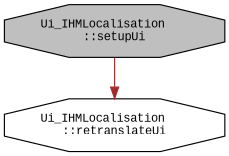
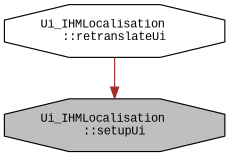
edge "Ui_IHMLocalisation ::setupUi" -> "Ui_IHMLocalisation ::retranslateUi": reversed
